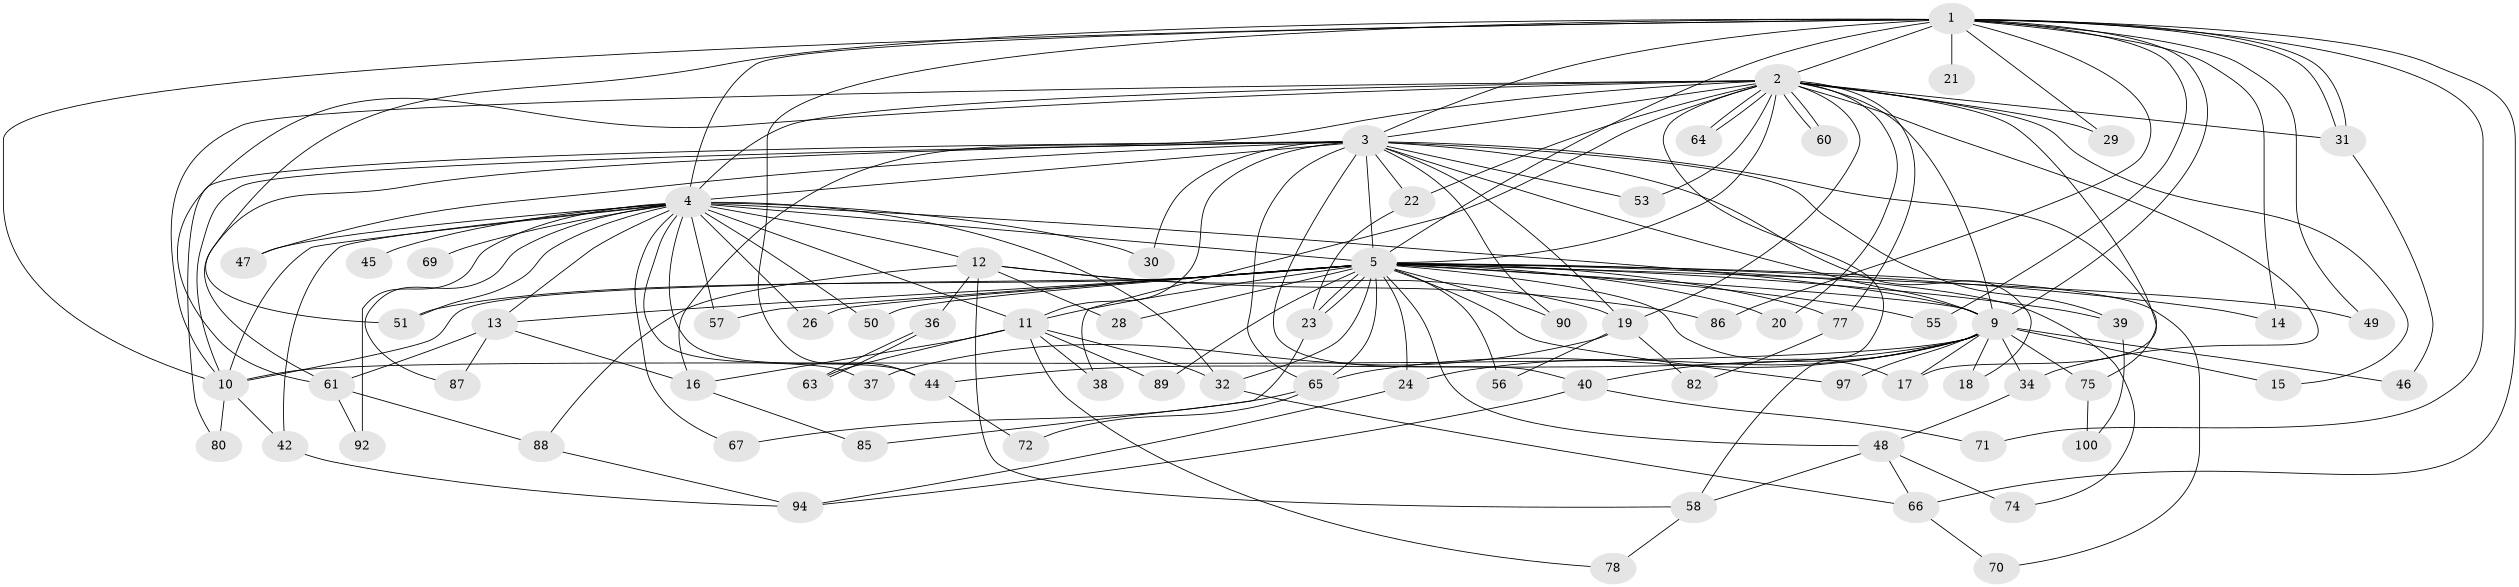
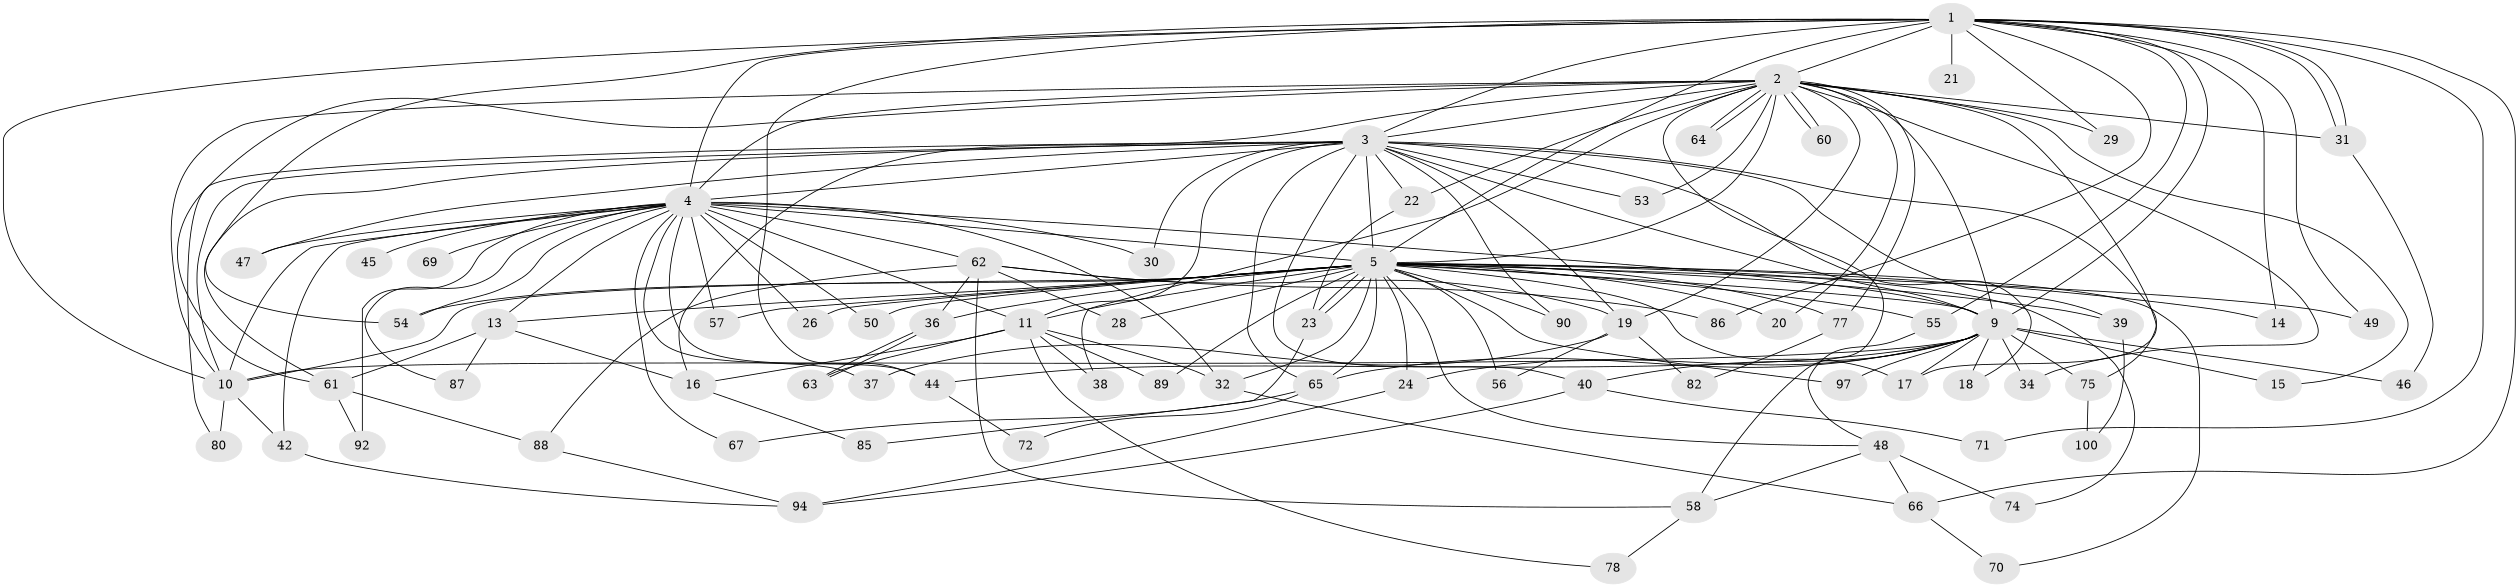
node "12": label "12" -> "62"
edge "5" -- "36": added
node "51": label "51" -> "54"
edge "34" -- "48": now "55" -- "48"
